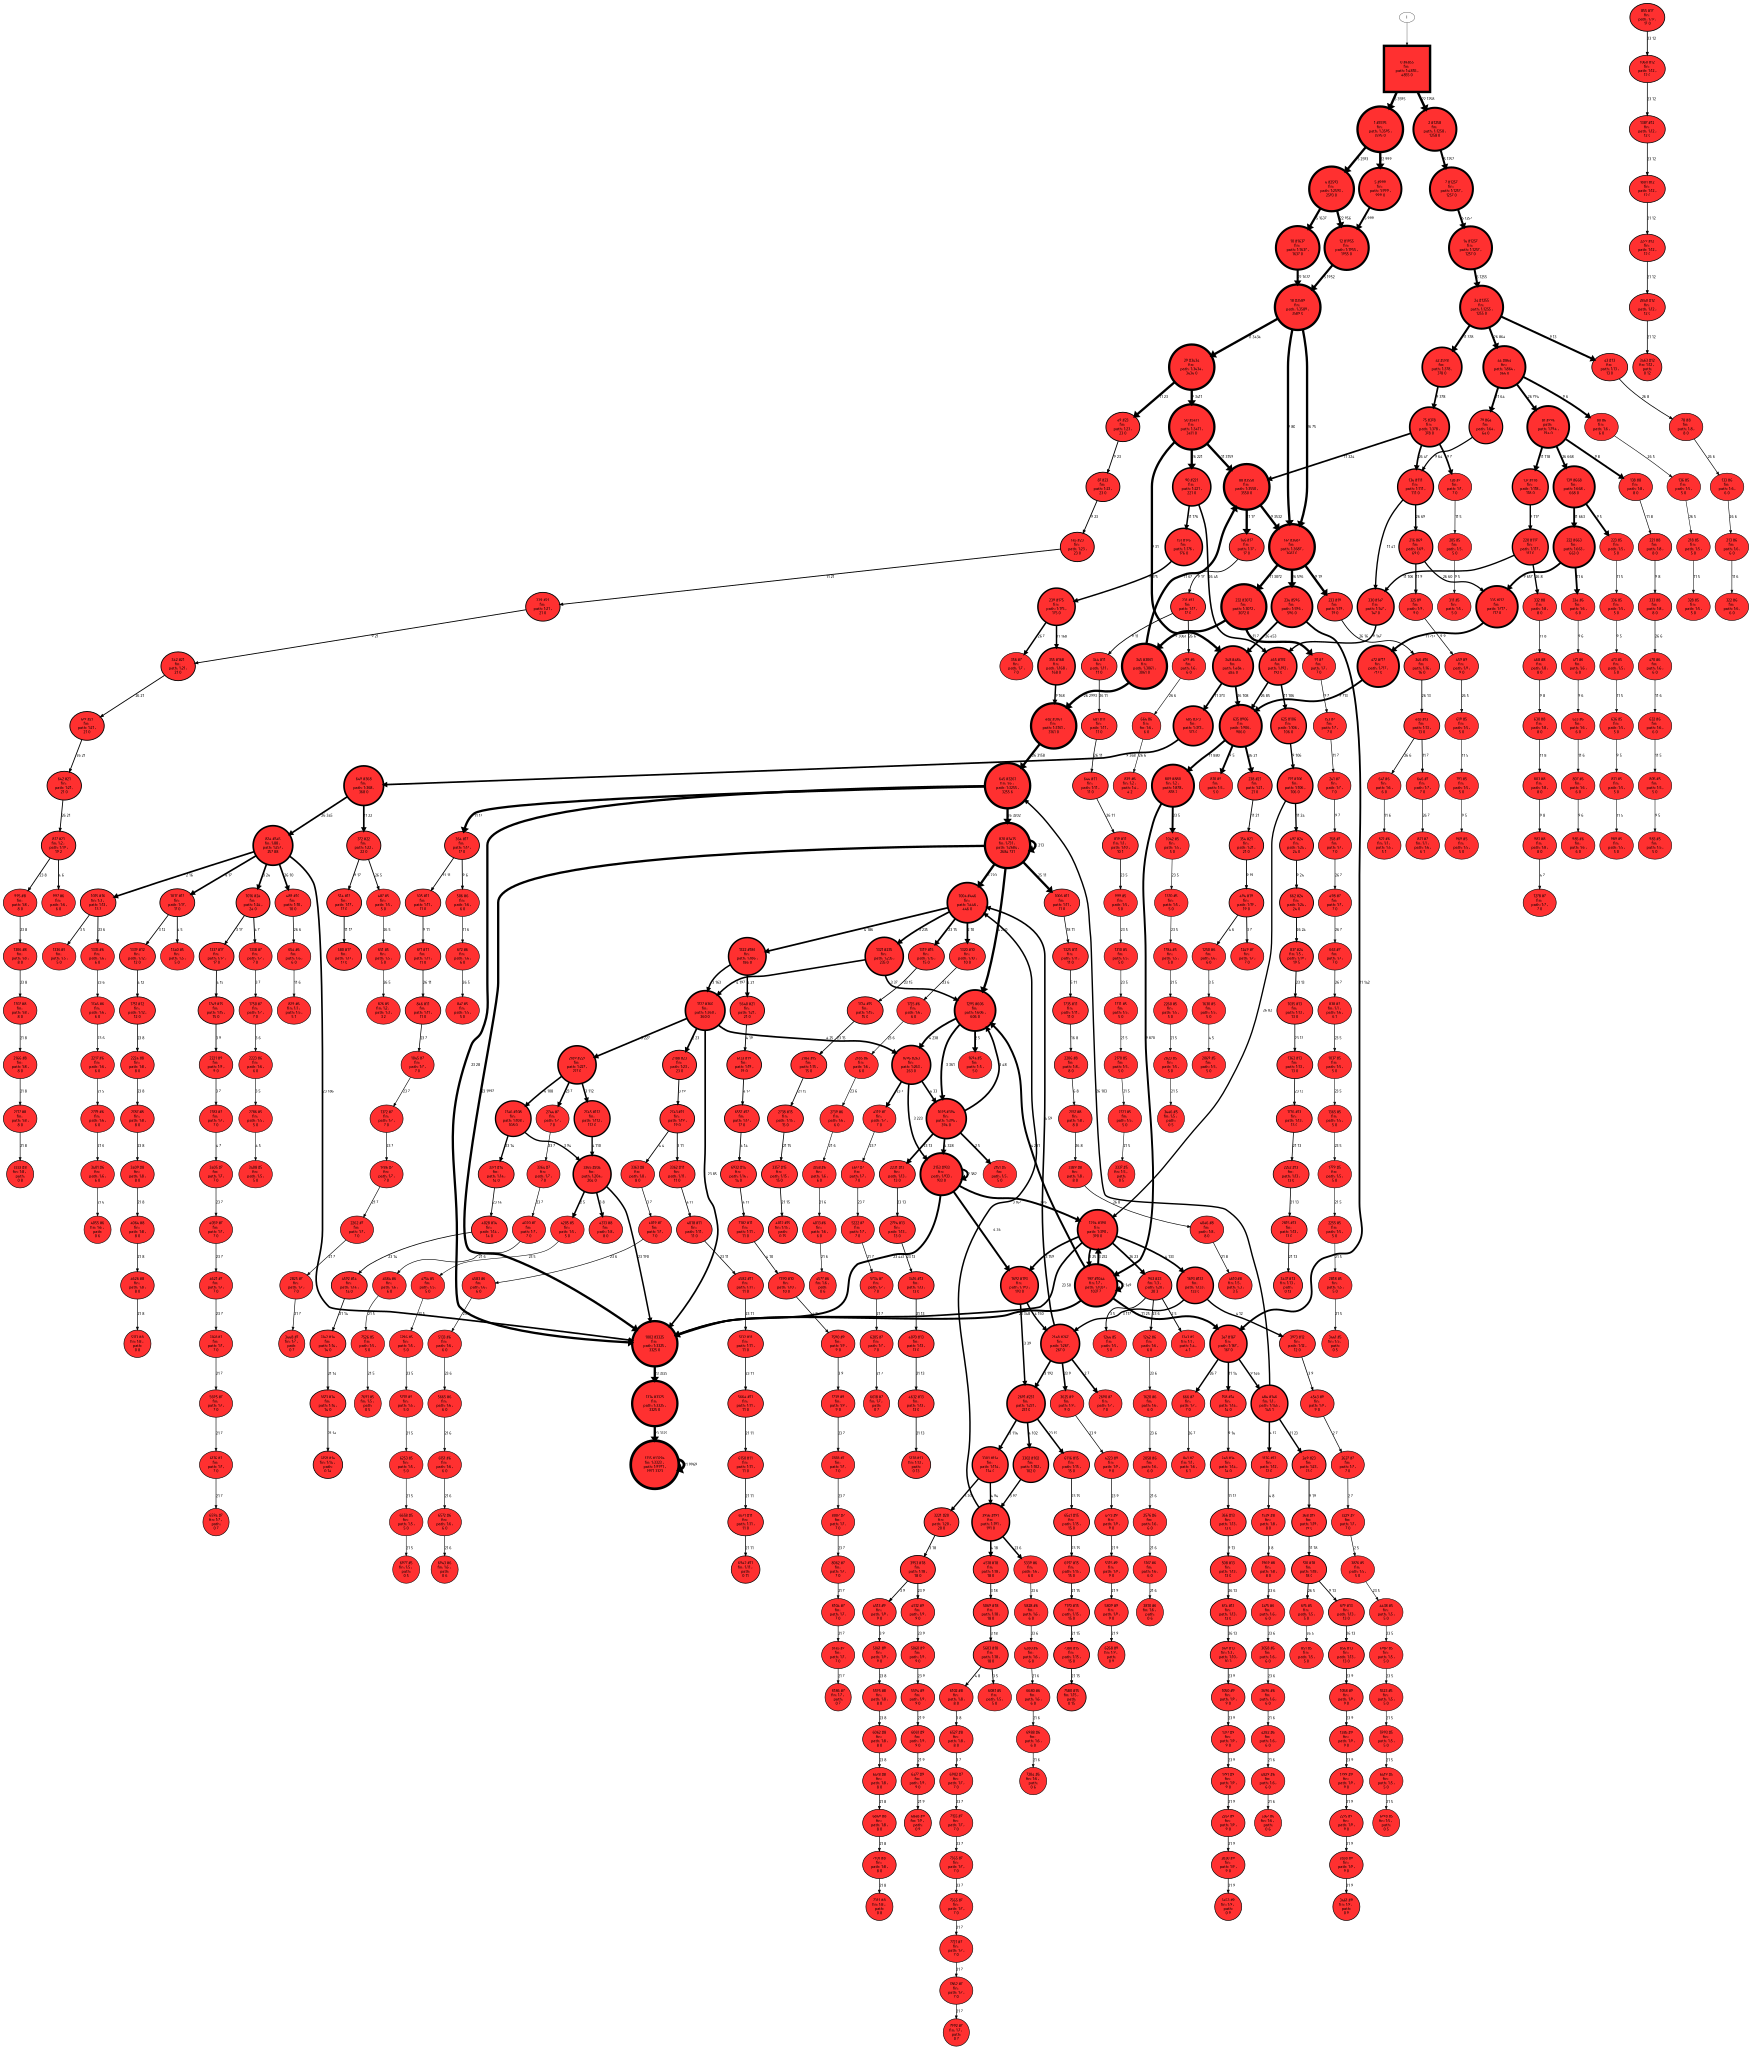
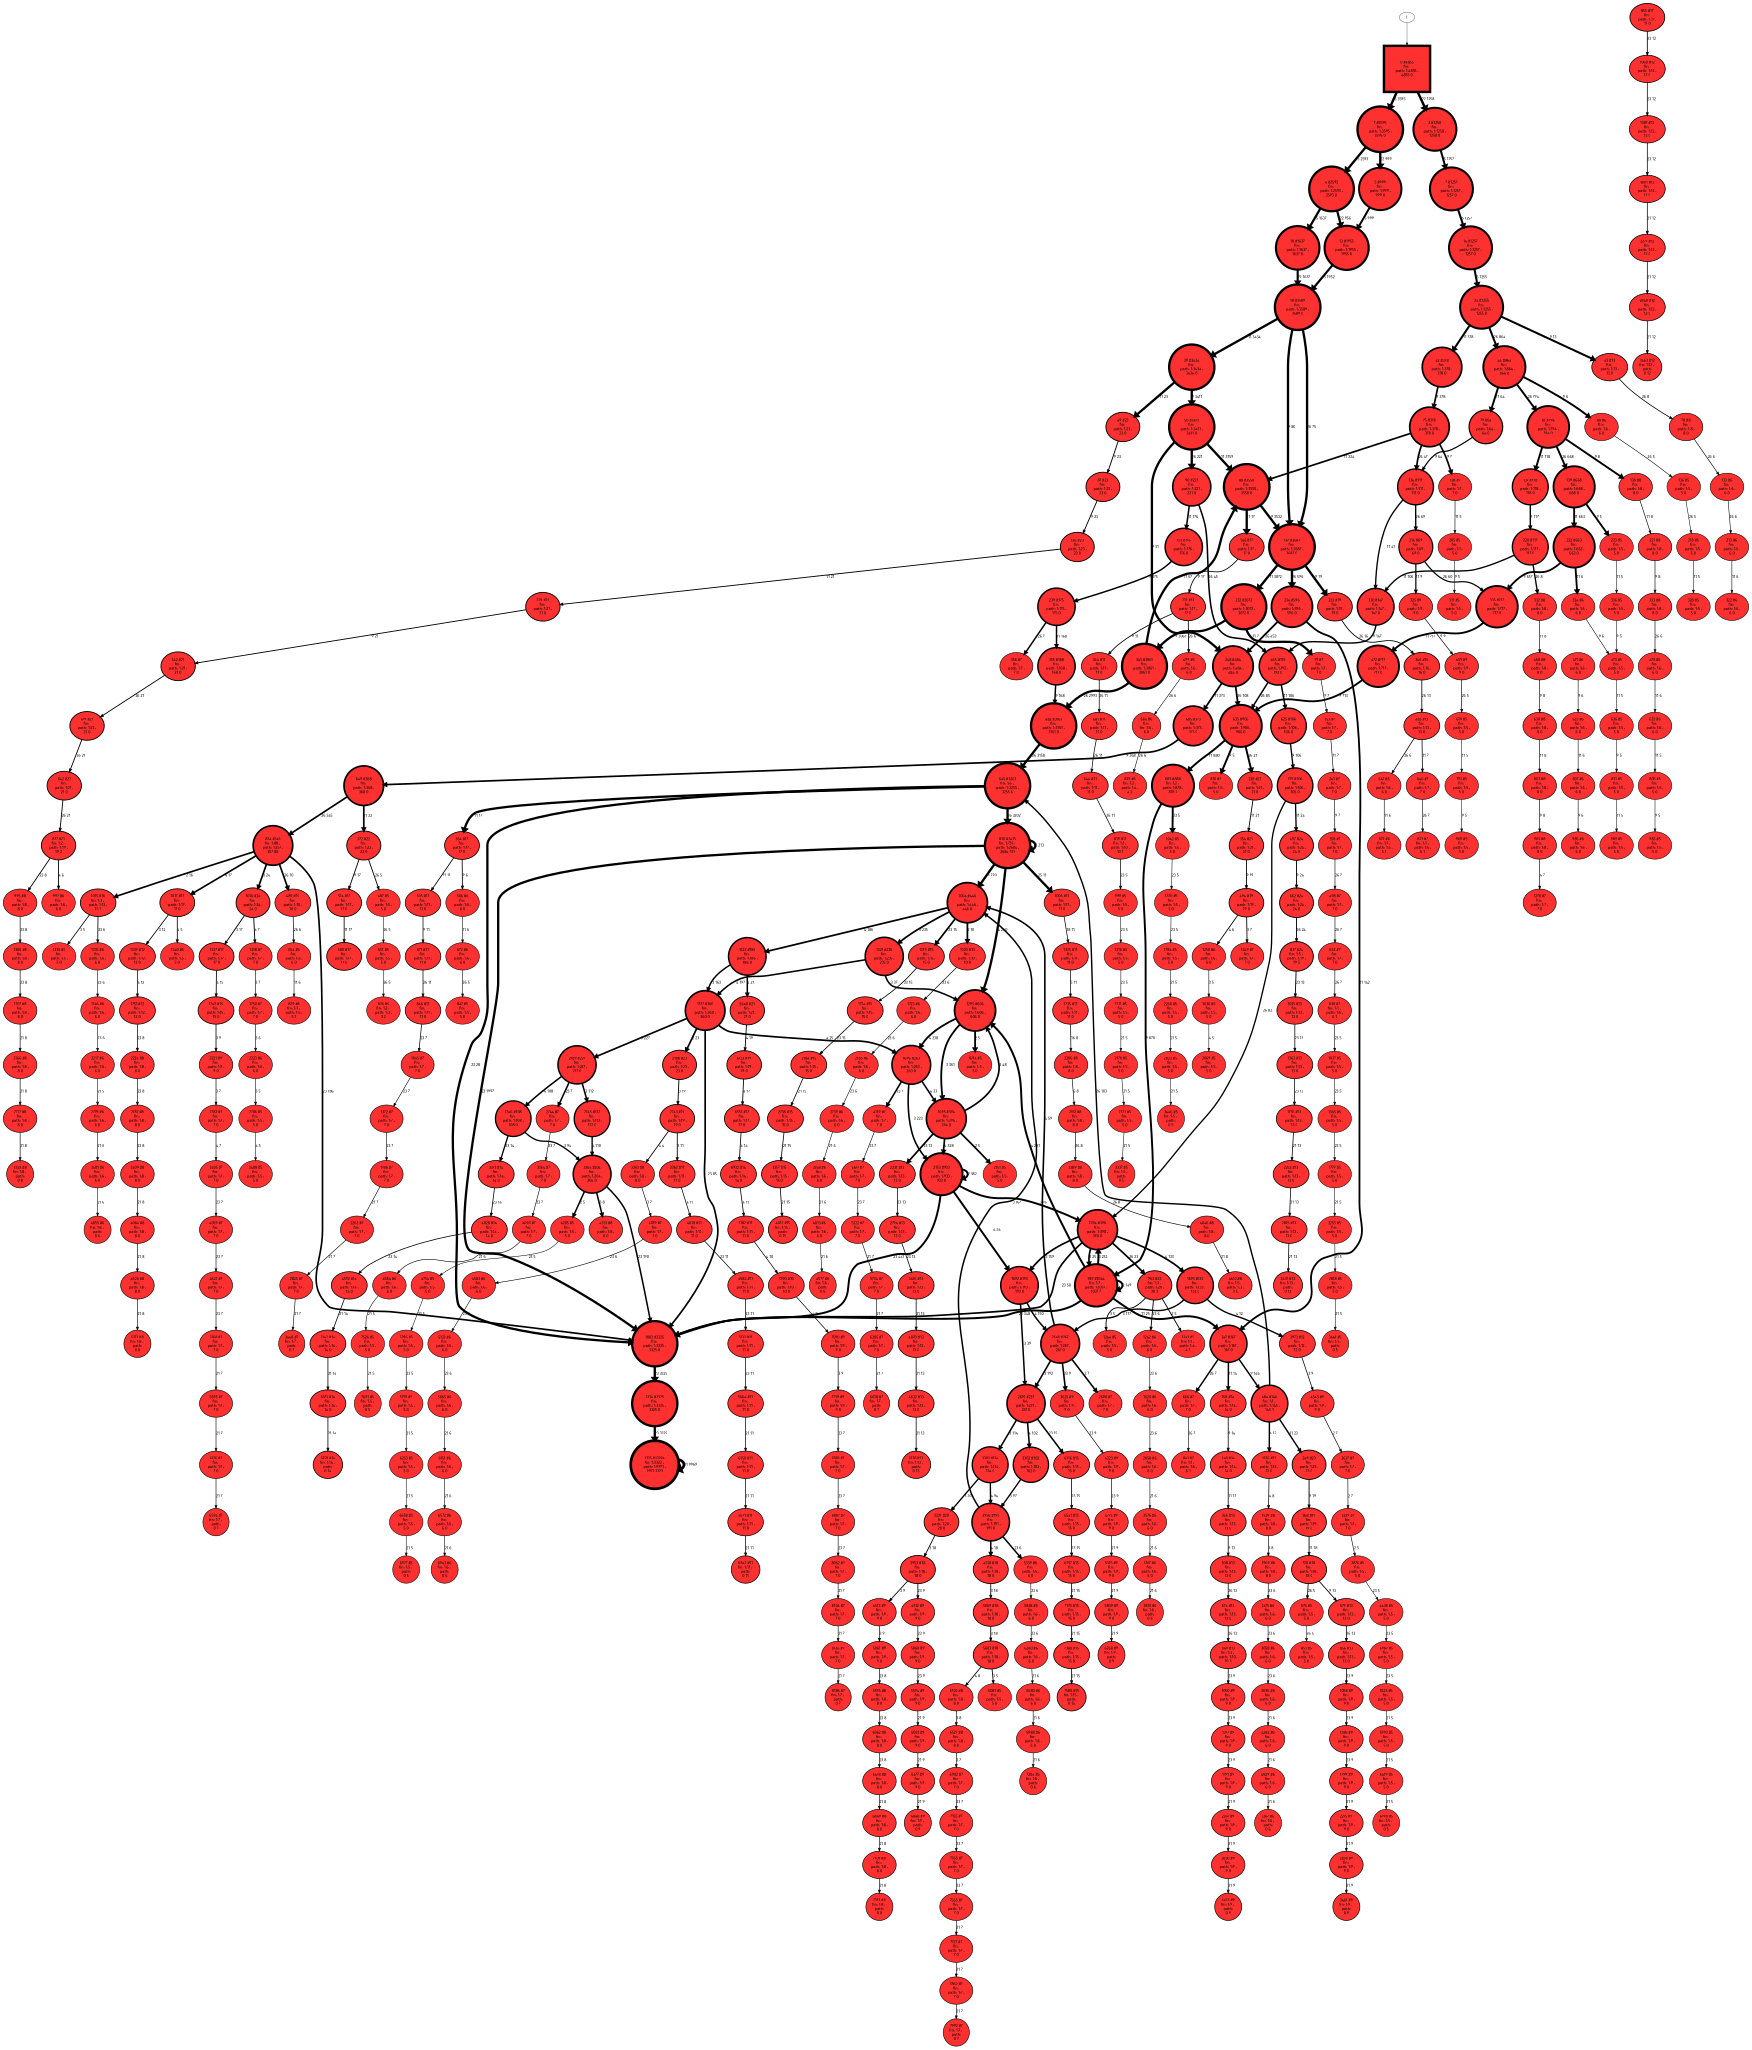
node "81 #794 path: path: 1:794 , 794 0": label "81 #794 path: path: 1:794 , 794 0" -> "81 #794 fin: path: 1:794 , 794 0"
edge "334 #6 fin: path: 1:6 , 6 0" -> "471 #6 fin: path: 1:6 , 6 0": now "334 #6 fin: path: 1:6 , 6 0" -> "473 #5 fin: path: 1:5 , 5 0"
